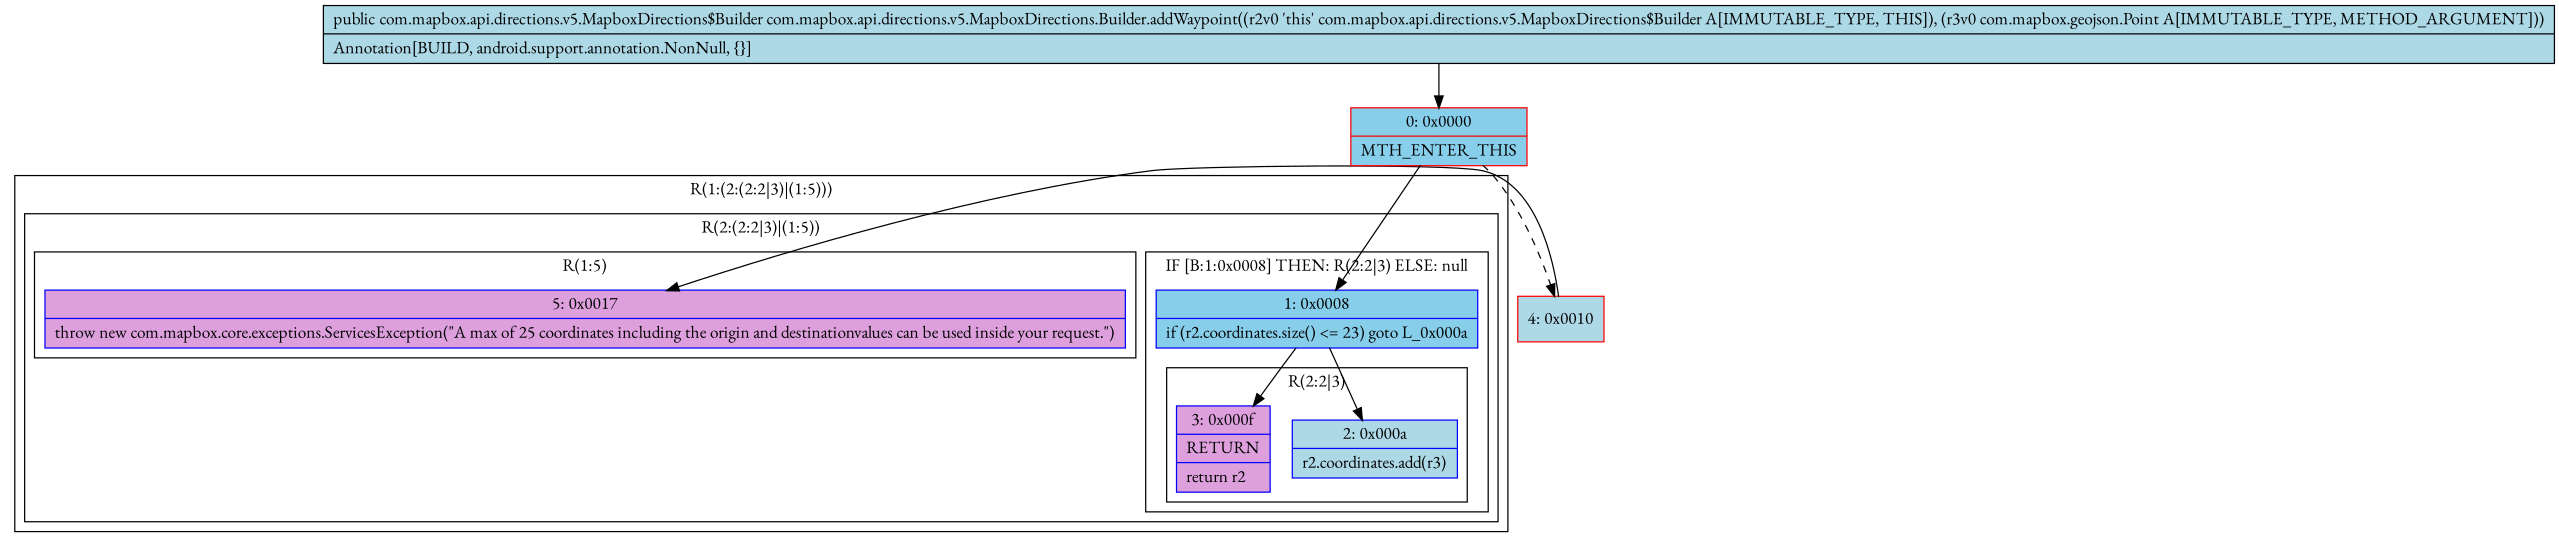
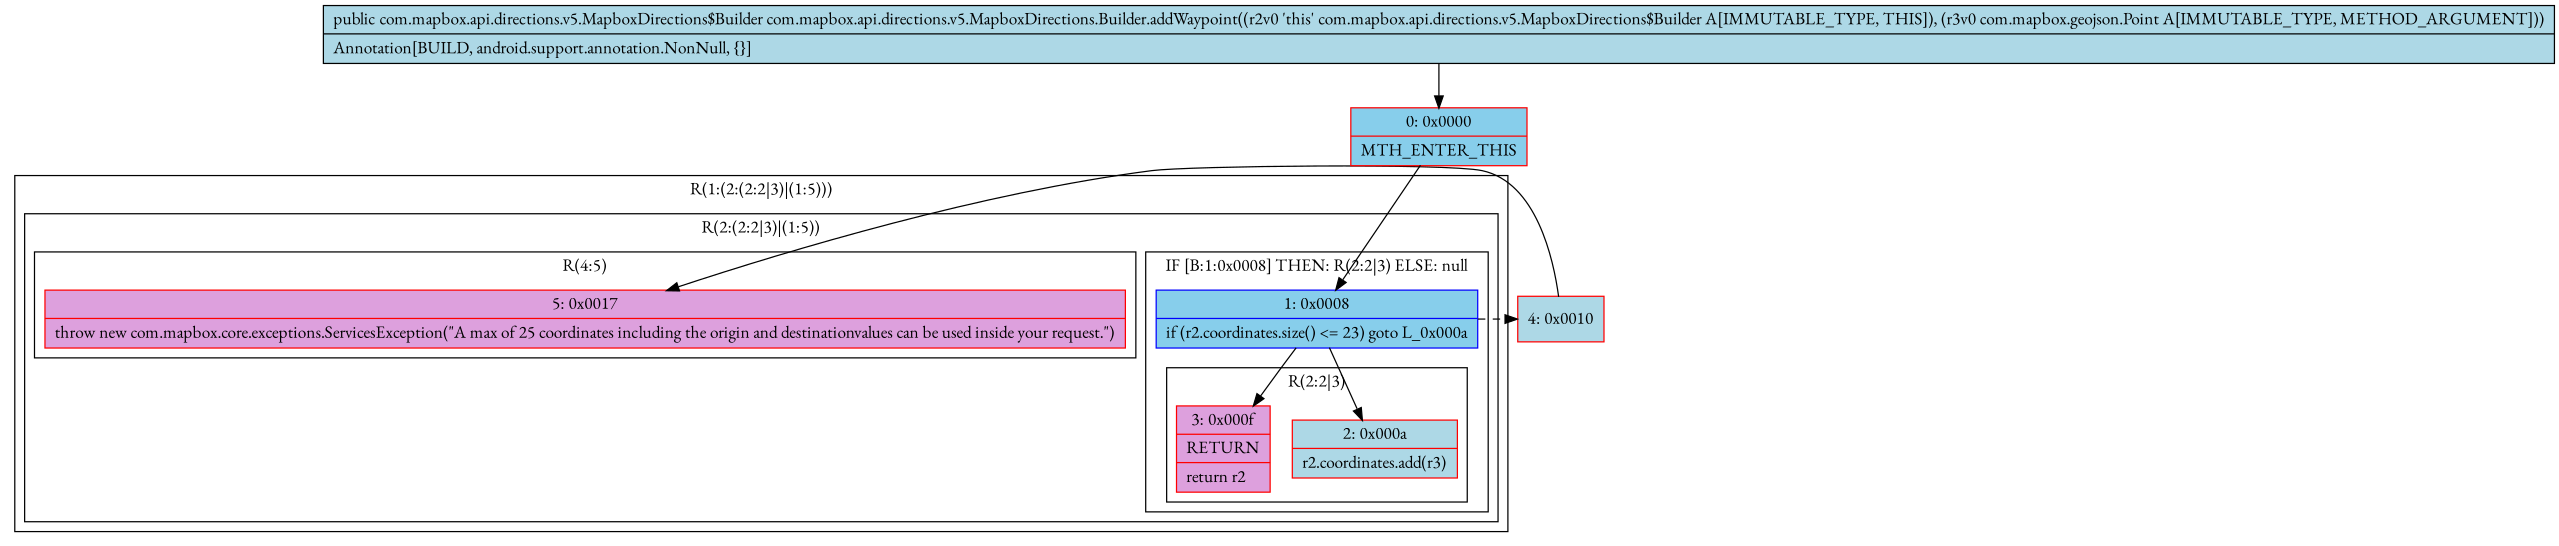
edge "0: 0x0000" -> "4: 0x0010": now "1: 0x0008" -> "4: 0x0010"
cluster "R(1:5)": label "R(1:5)" -> "R(4:5)"
node "5: 0x0017": color blue -> red
node "3: 0x000f": color blue -> red
node "2: 0x000a": color blue -> red
